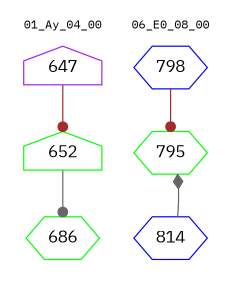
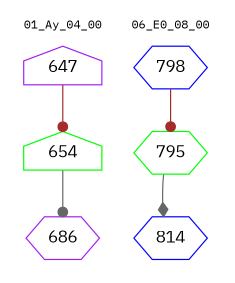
node "652": label "652" -> "654"
edge "814" -> "795": reversed
node "686": color green -> purple
